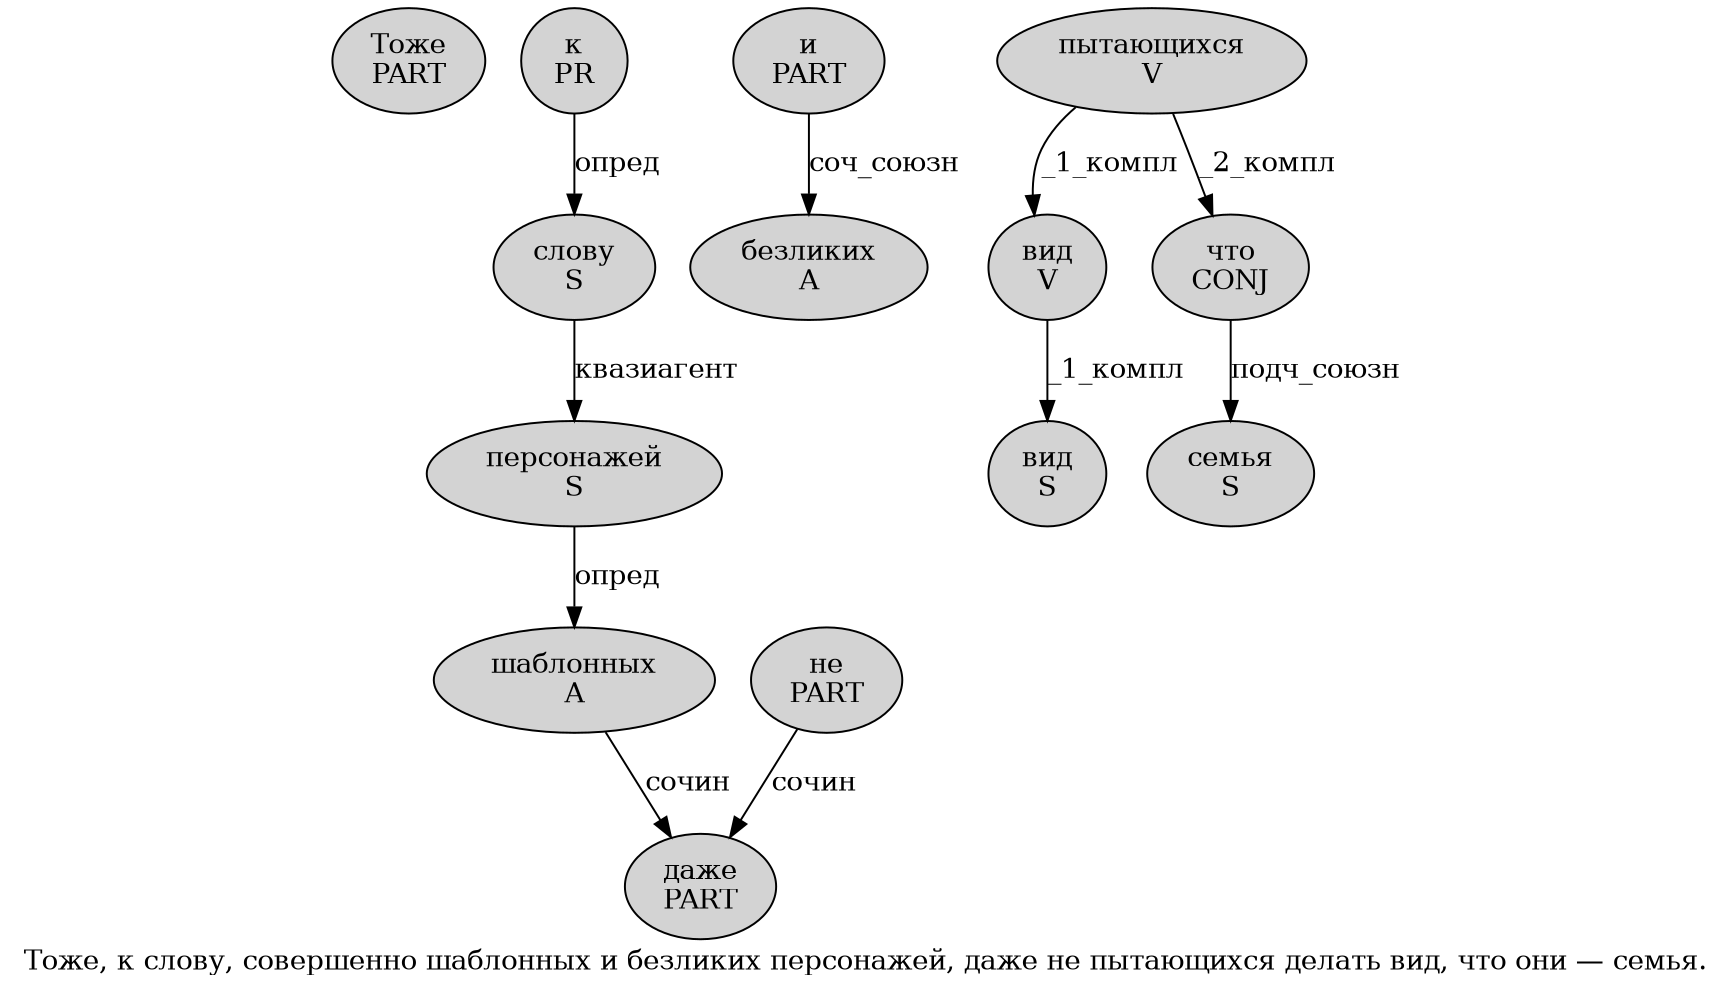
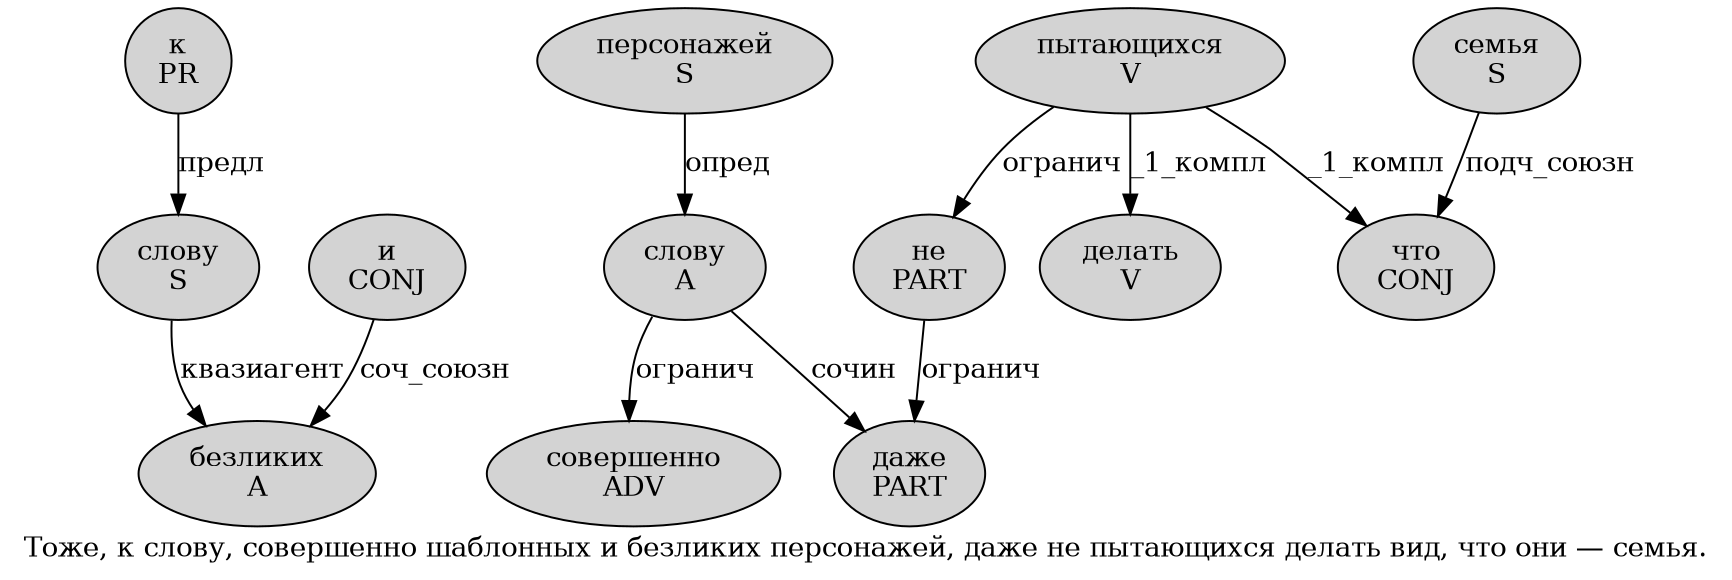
node "Тоже PART": removed
node "и PART": label "и PART" -> "и CONJ"
edge "пытающихся V" -> "не PART": added, label "огранич"
edge "к PR" -> "слову S": label "опред" -> "предл"
edge "пытающихся V" -> "что CONJ": label "_2_компл" -> "_1_компл"
node "вид V": label "вид V" -> "делать V"
edge "слову S" -> "персонажей S": now "слову S" -> "безликих A"
edge "что CONJ" -> "семья S": reversed
node "совершенно ADV": added
node "вид S": removed
node "шаблонных A": label "шаблонных A" -> "слову A"
edge "не PART" -> "даже PART": label "сочин" -> "огранич"
